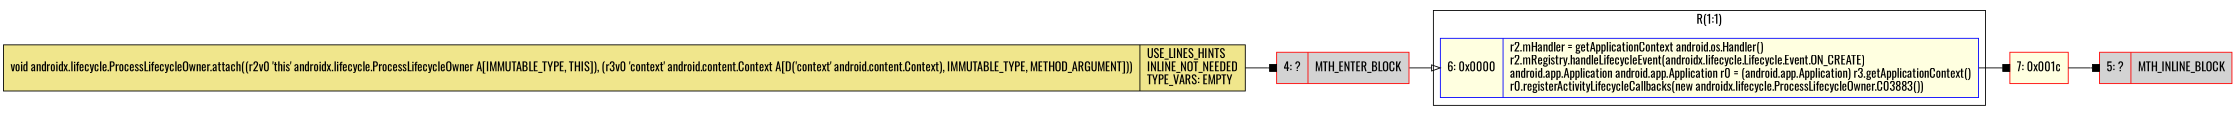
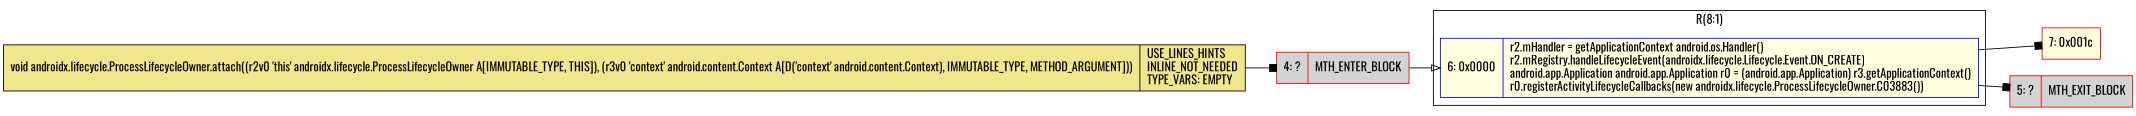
cluster "R(1:1)": label "R(1:1)" -> "R(8:1)"
node "5: ?": text "MTH_INLINE_BLOCK" -> "MTH_EXIT_BLOCK"
edge "7: 0x001c" -> "5: ?": now "6: 0x0000" -> "5: ?"
